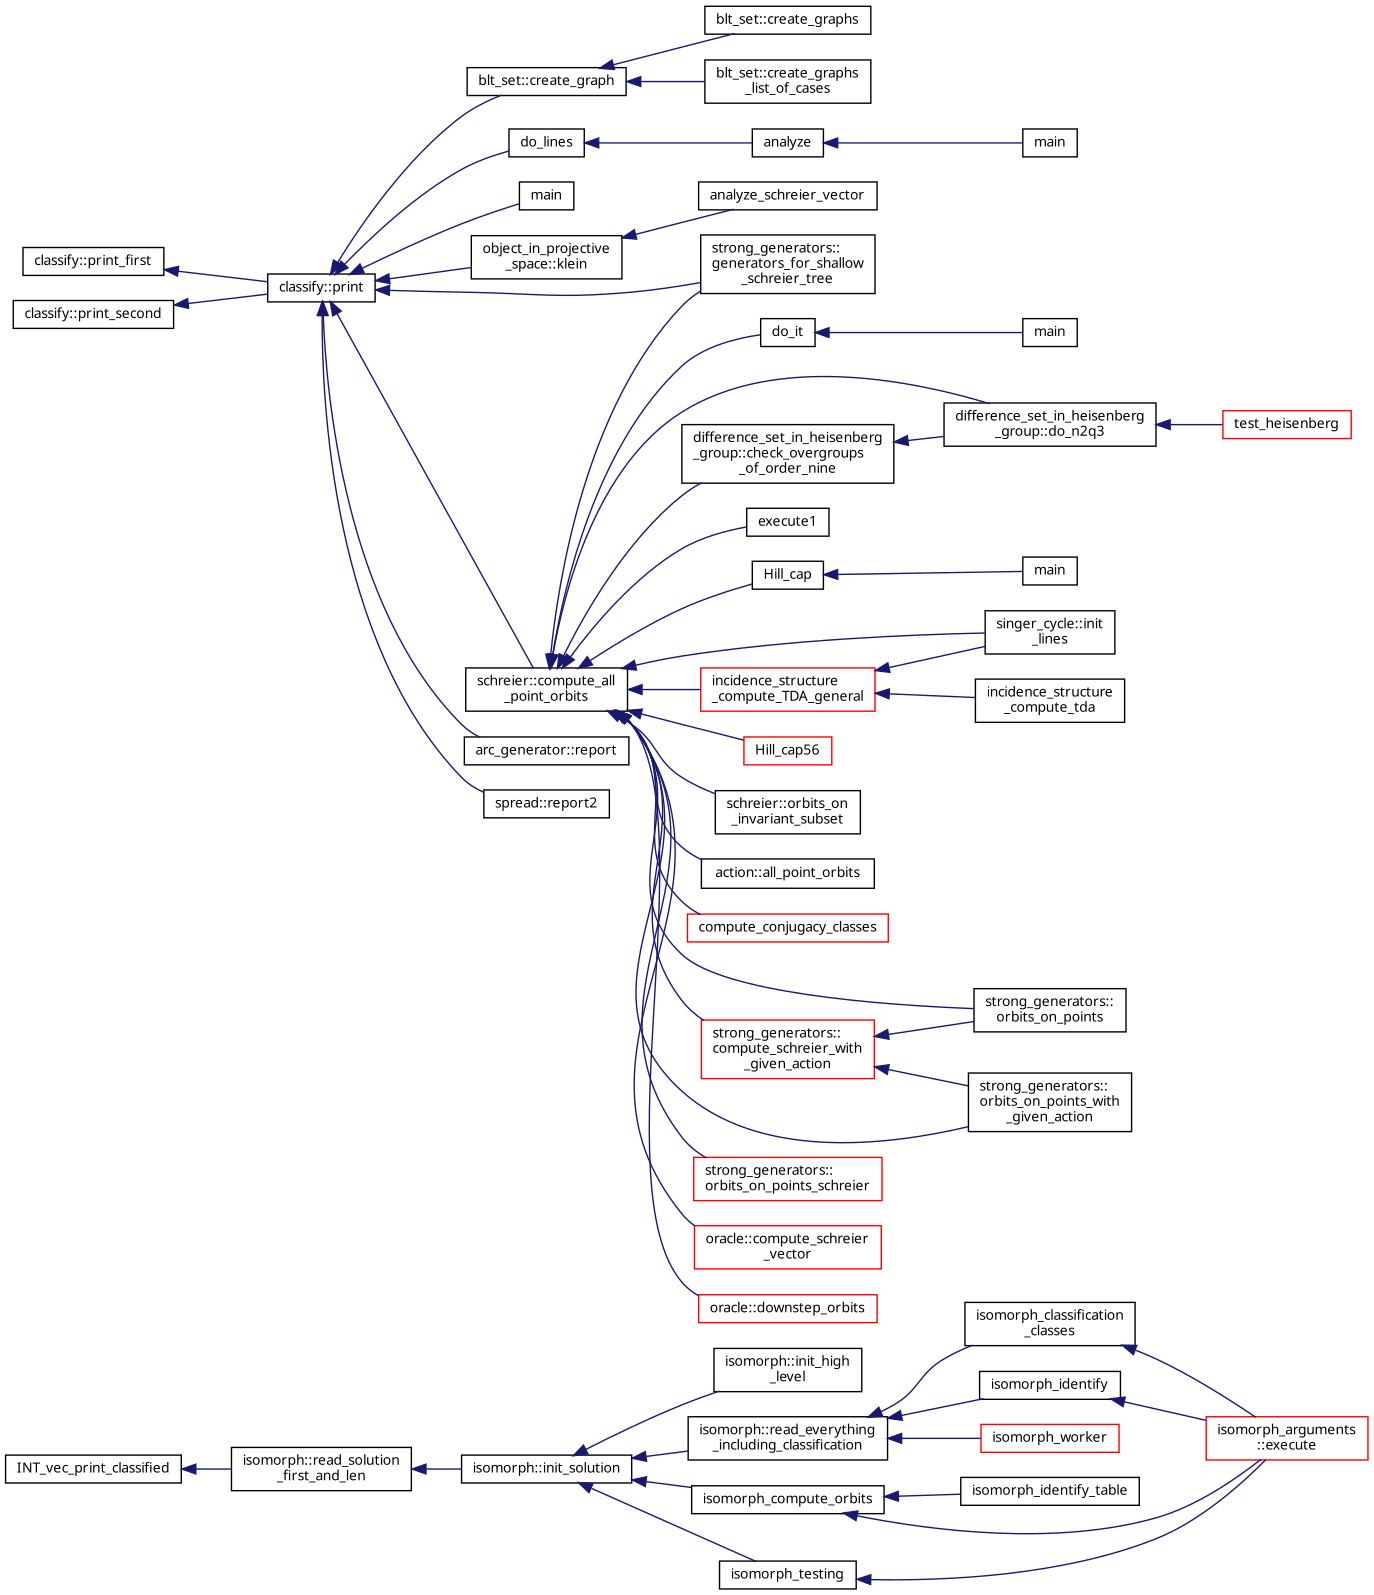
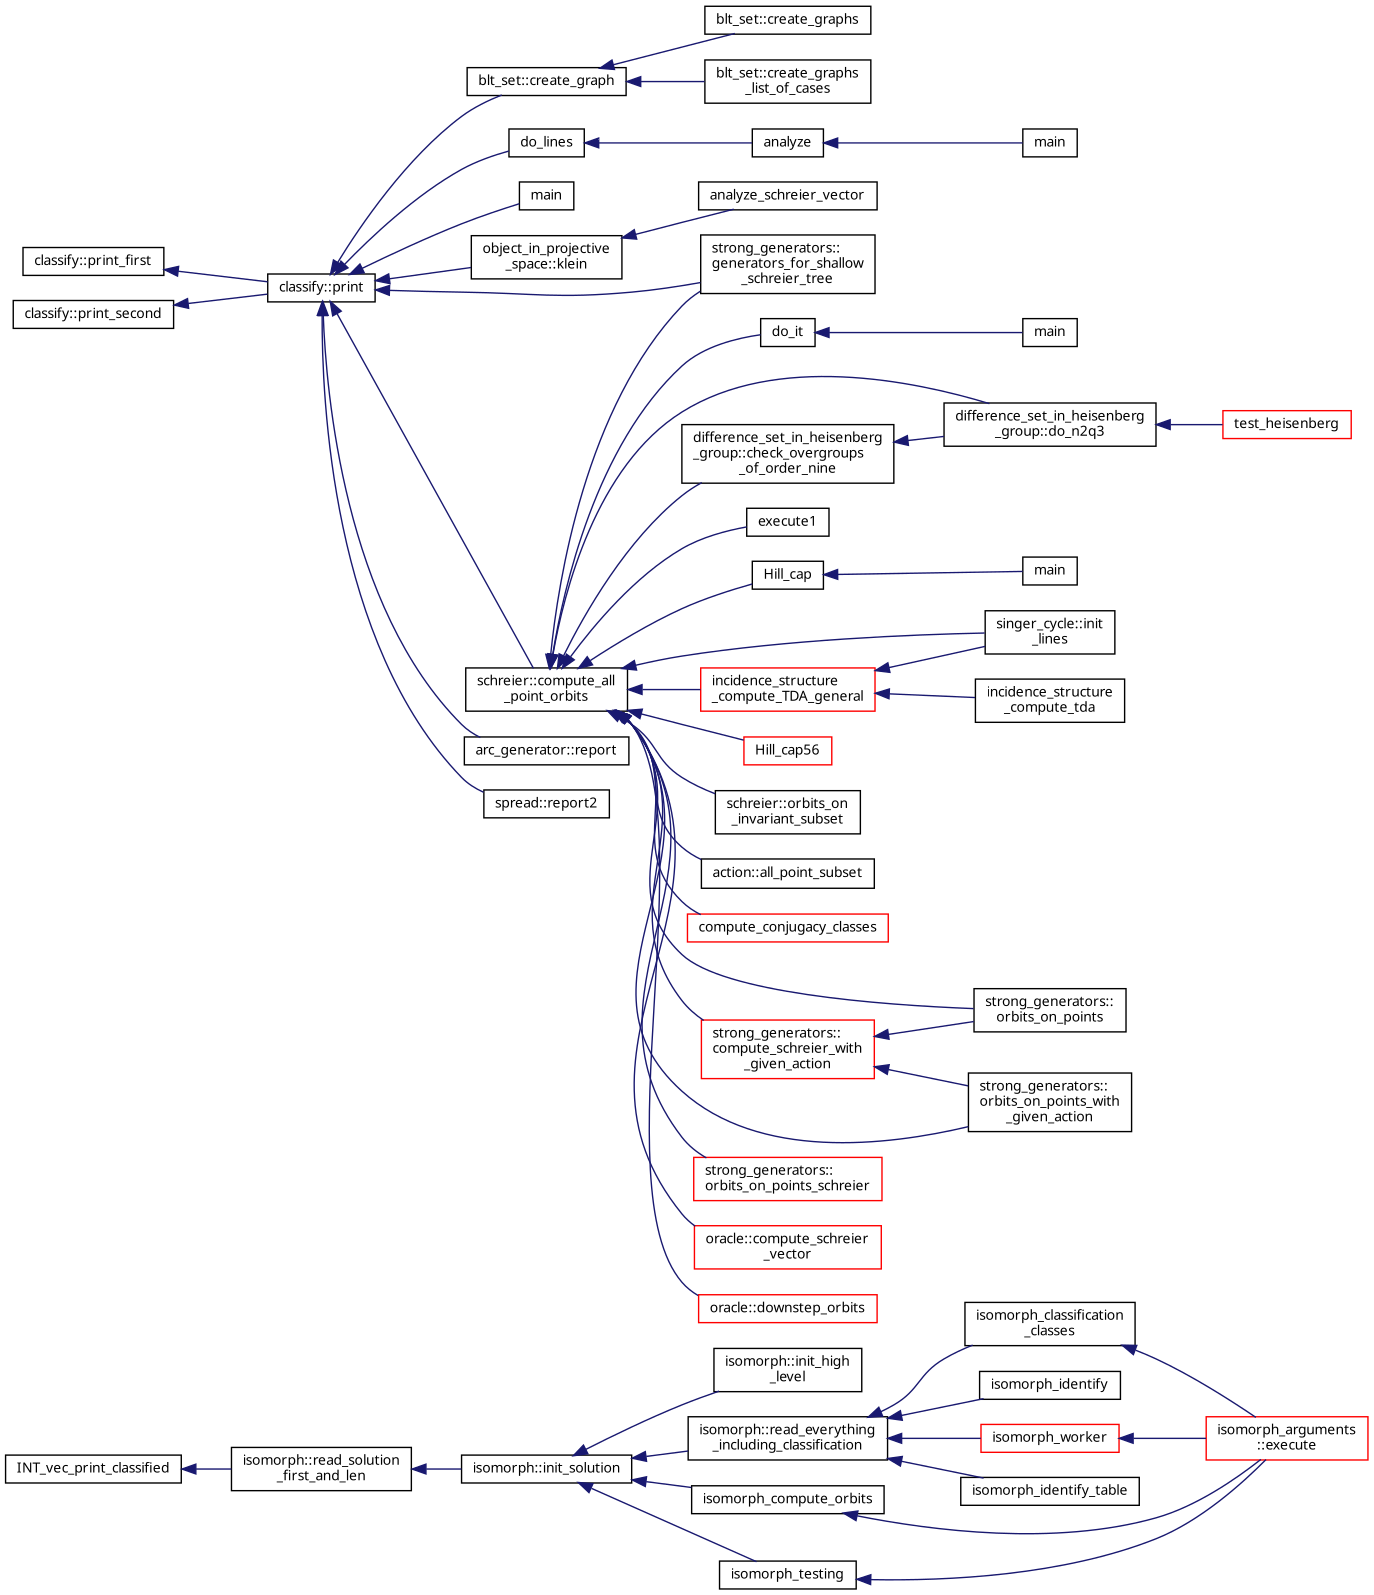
node "action::all_point_orbits": label "action::all_point_orbits" -> "action::all_point_subset"
edge "isomorph_arguments ::execute" -> "isomorph_identify": now "isomorph_arguments ::execute" -> "isomorph_worker"
edge "isomorph_identify_table" -> "isomorph_compute_orbits": now "isomorph_identify_table" -> "isomorph::read_everything _including_classification"
